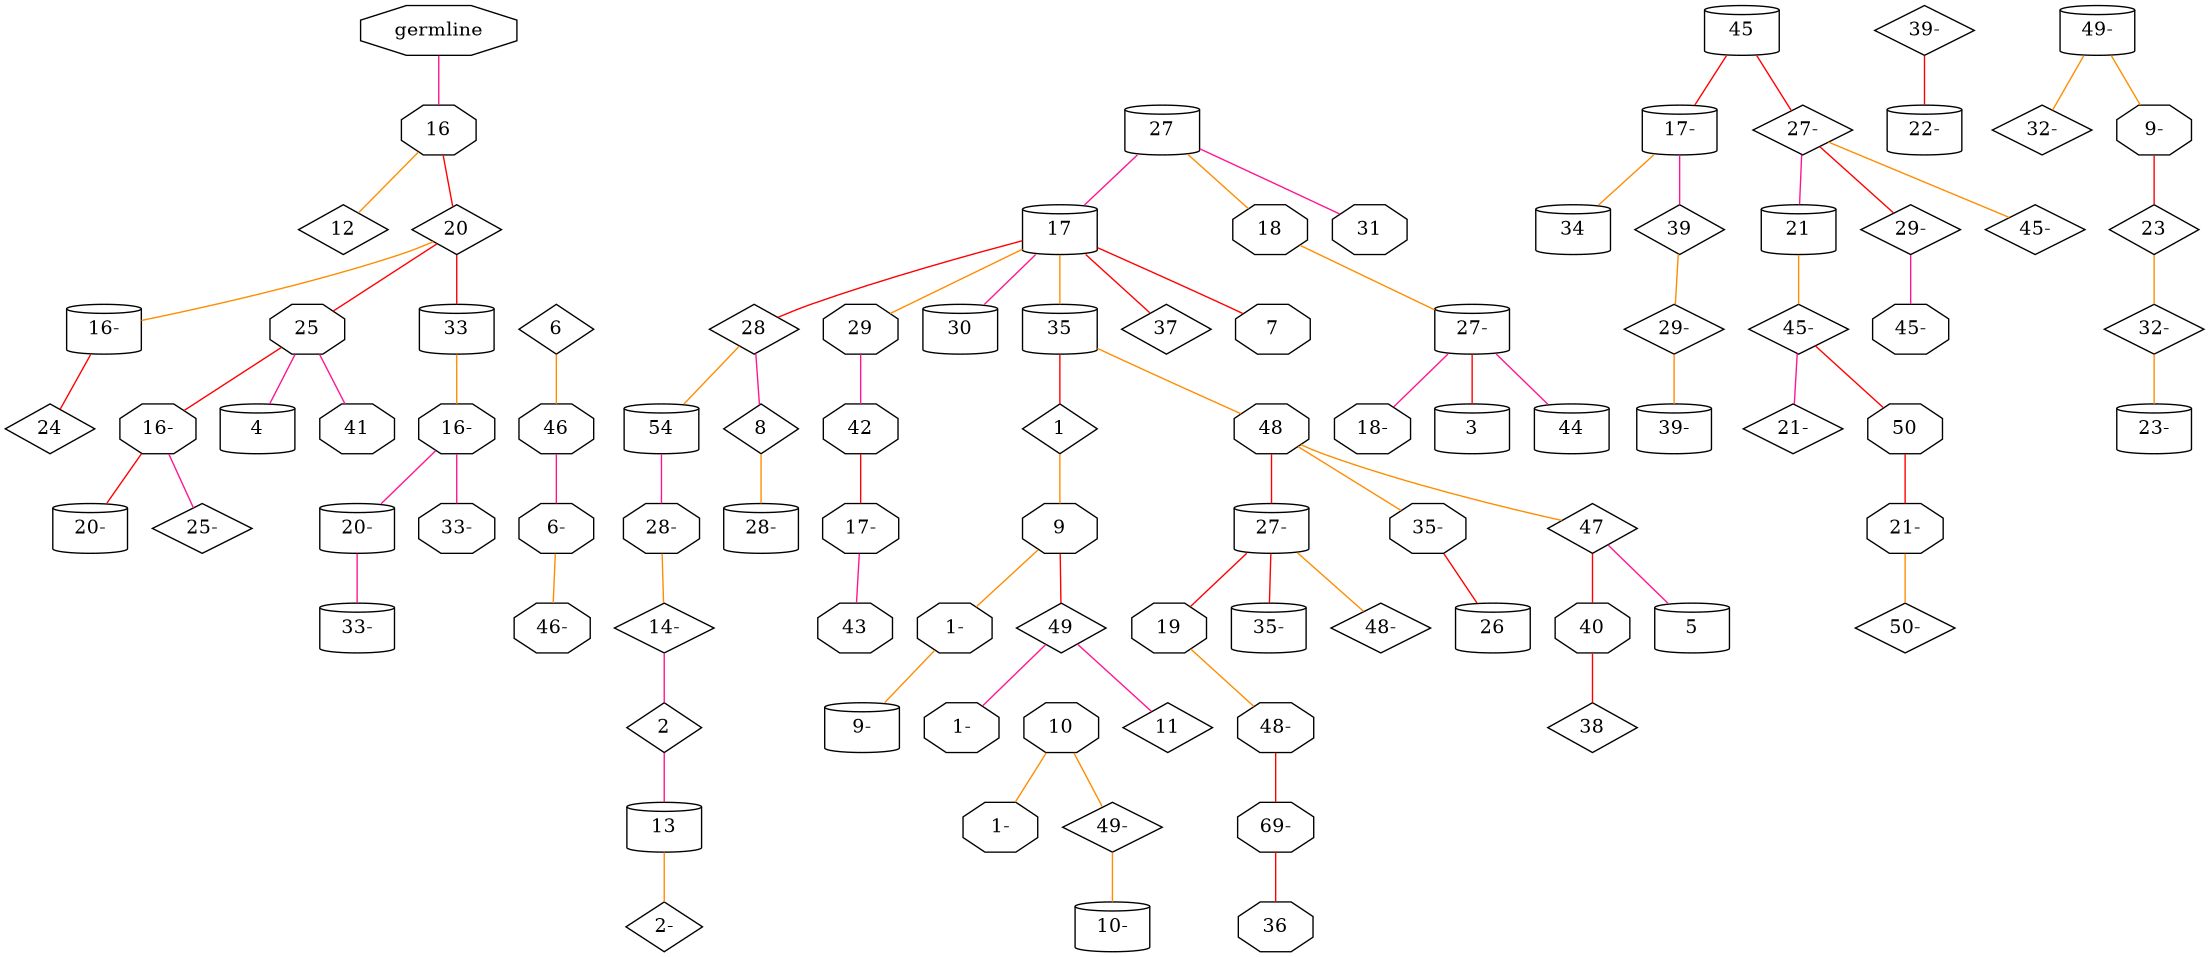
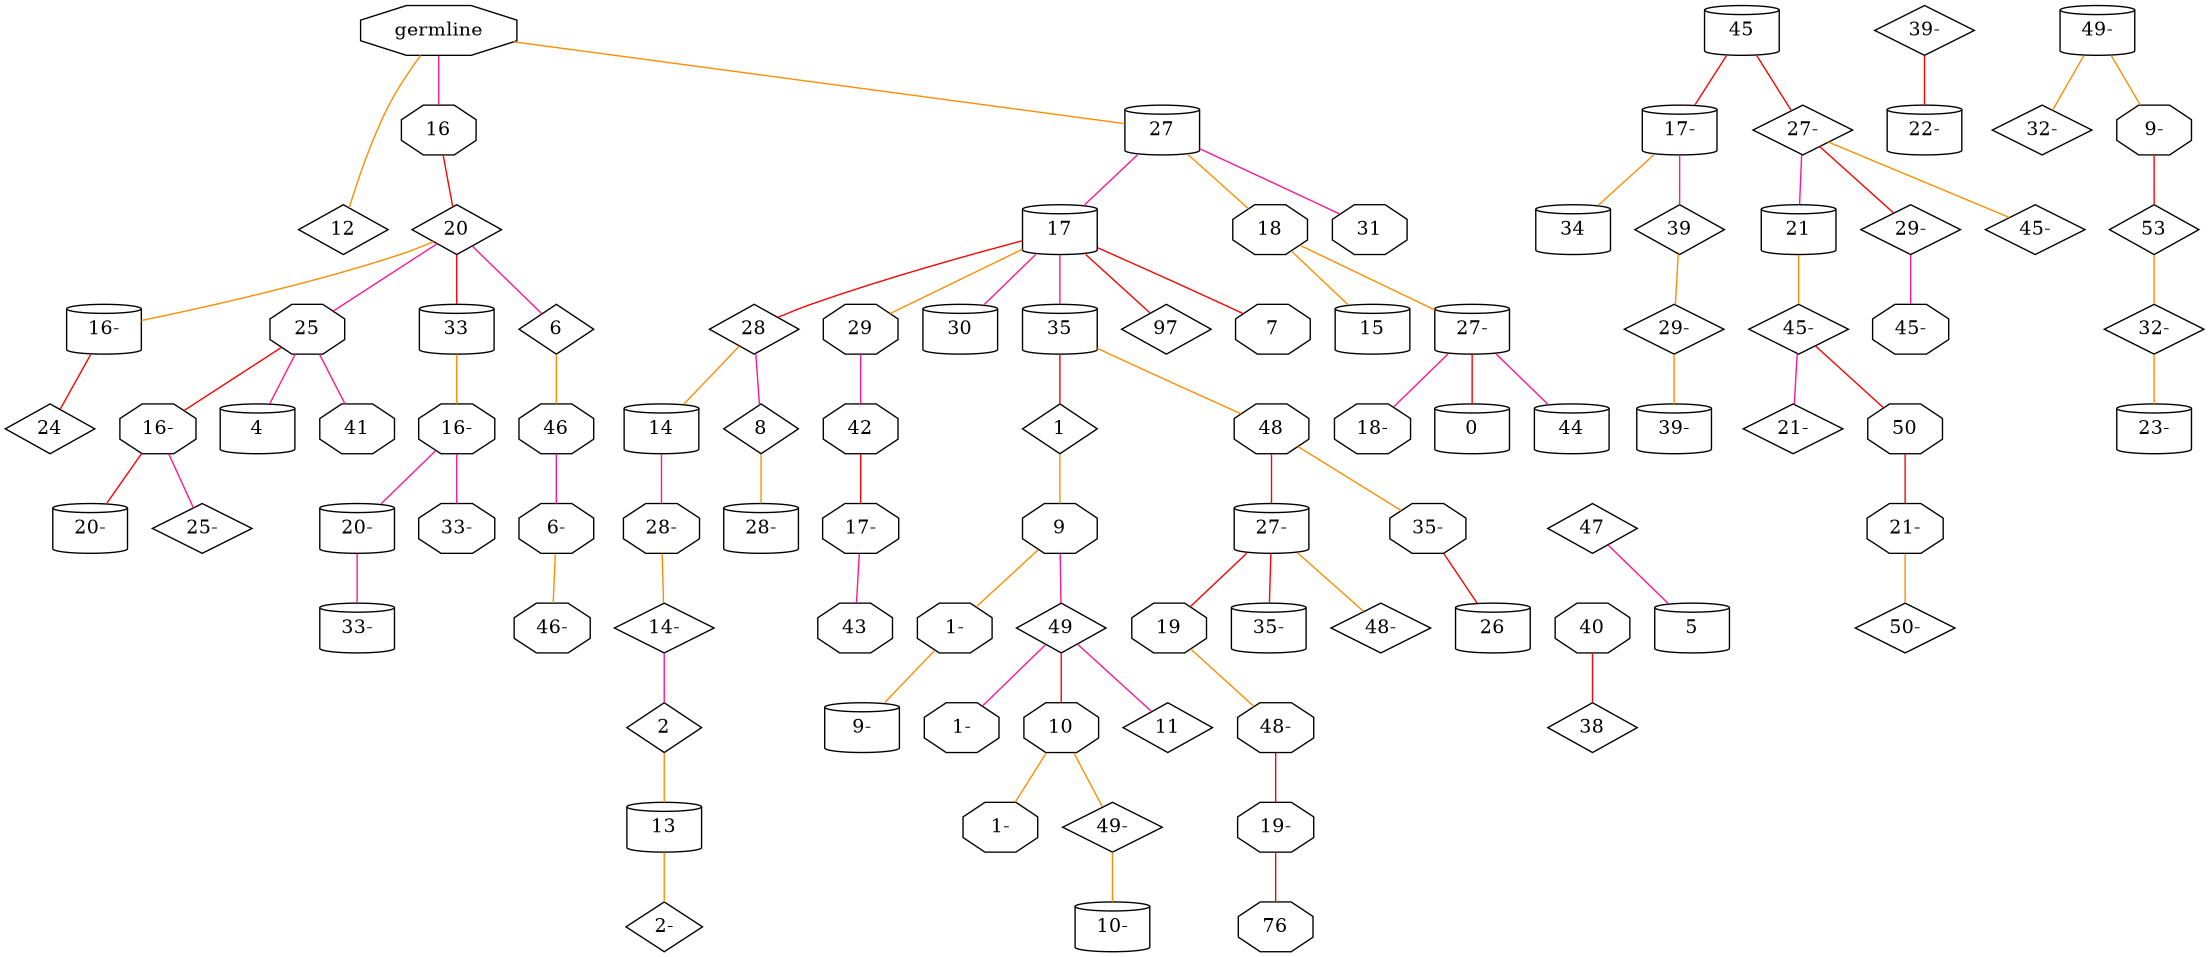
edge "germline" -- "27": added
edge "16" -- "12": now "germline" -- "12"
node "23": label "23" -> "53"
edge "20" -- "25": color red -> deeppink
edge "20" -- "6": added
edge "17" -- "35": color darkorange -> deeppink
node "37": label "37" -> "97"
node "15": added
node "54": label "54" -> "14"
node "3": label "3" -> "0"
edge "48" -- "47": removed
edge "9" -- "49": color red -> deeppink
edge "47" -- "40": removed
edge "49" -- "10": added
edge "2" -- "13": color deeppink -> darkorange
node "69-": label "69-" -> "19-"
node "36": label "36" -> "76"
